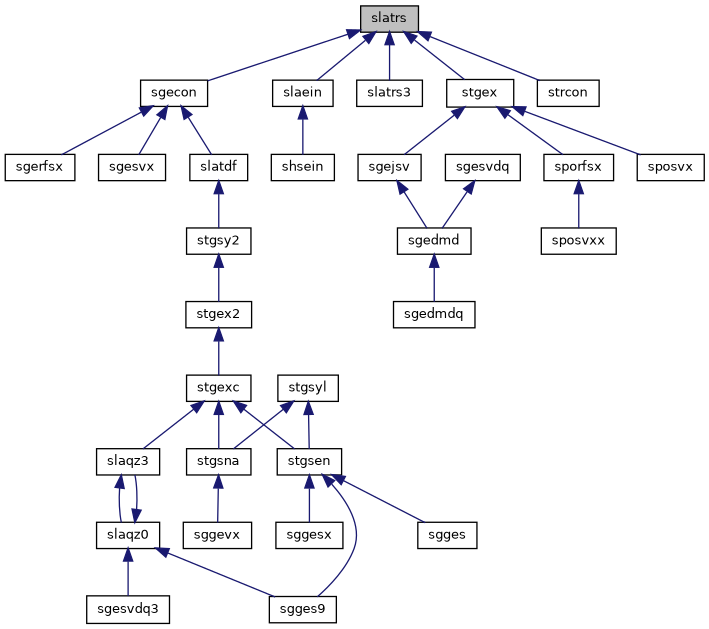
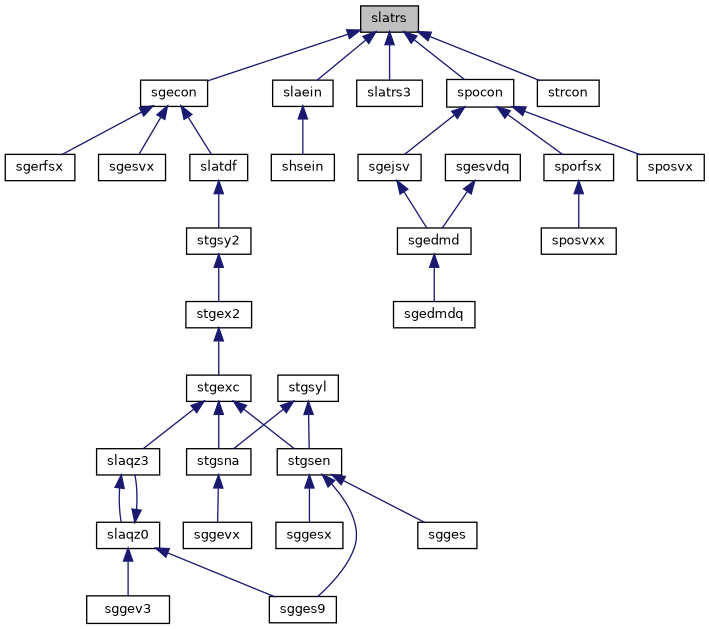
node "stgex": label "stgex" -> "spocon"
node "sgesvdq3": label "sgesvdq3" -> "sggev3"
